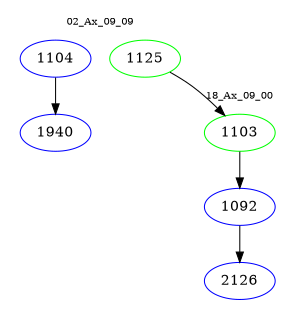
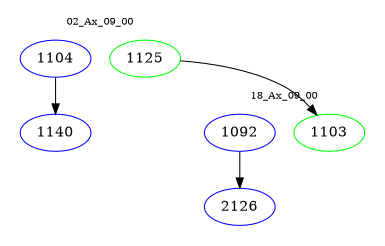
cluster "02_Ax_09_09": label "02_Ax_09_09" -> "02_Ax_09_00"
node "1940": label "1940" -> "1140"
edge "1103" -> "1092": removed
